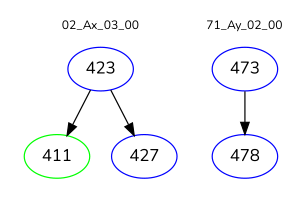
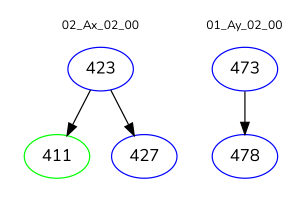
cluster "02_Ax_03_00": label "02_Ax_03_00" -> "02_Ax_02_00"
cluster "71_Ay_02_00": label "71_Ay_02_00" -> "01_Ay_02_00"
